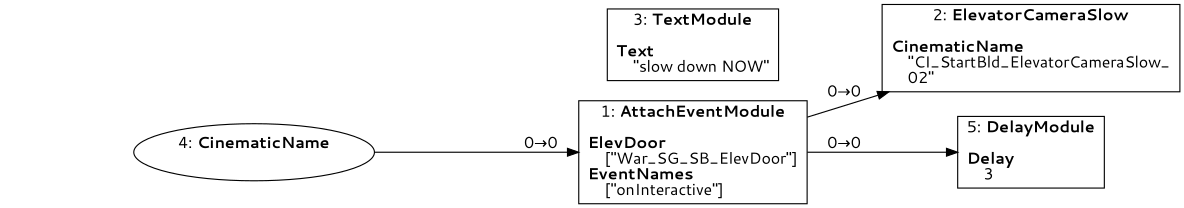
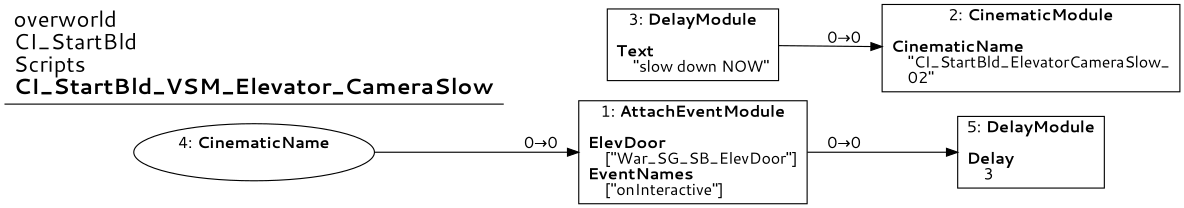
node "2:": text "ElevatorCameraSlow" -> "CinematicModule"
node "3:": text "TextModule" -> "DelayModule"
node "overworld": added
edge "1:" -> "2:": now "3:" -> "2:"
